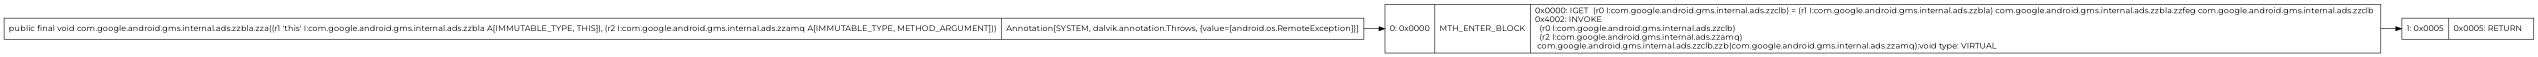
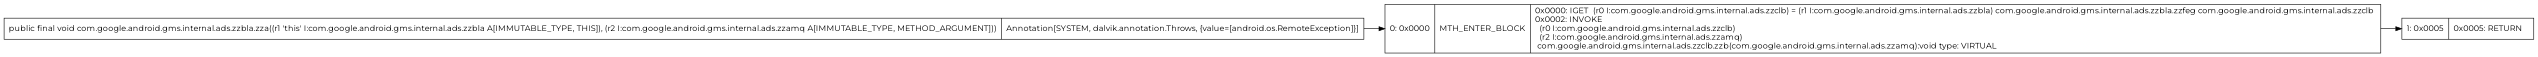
node "0: 0x0000": text "0x4002: INVOKE" -> "0x0002: INVOKE"
